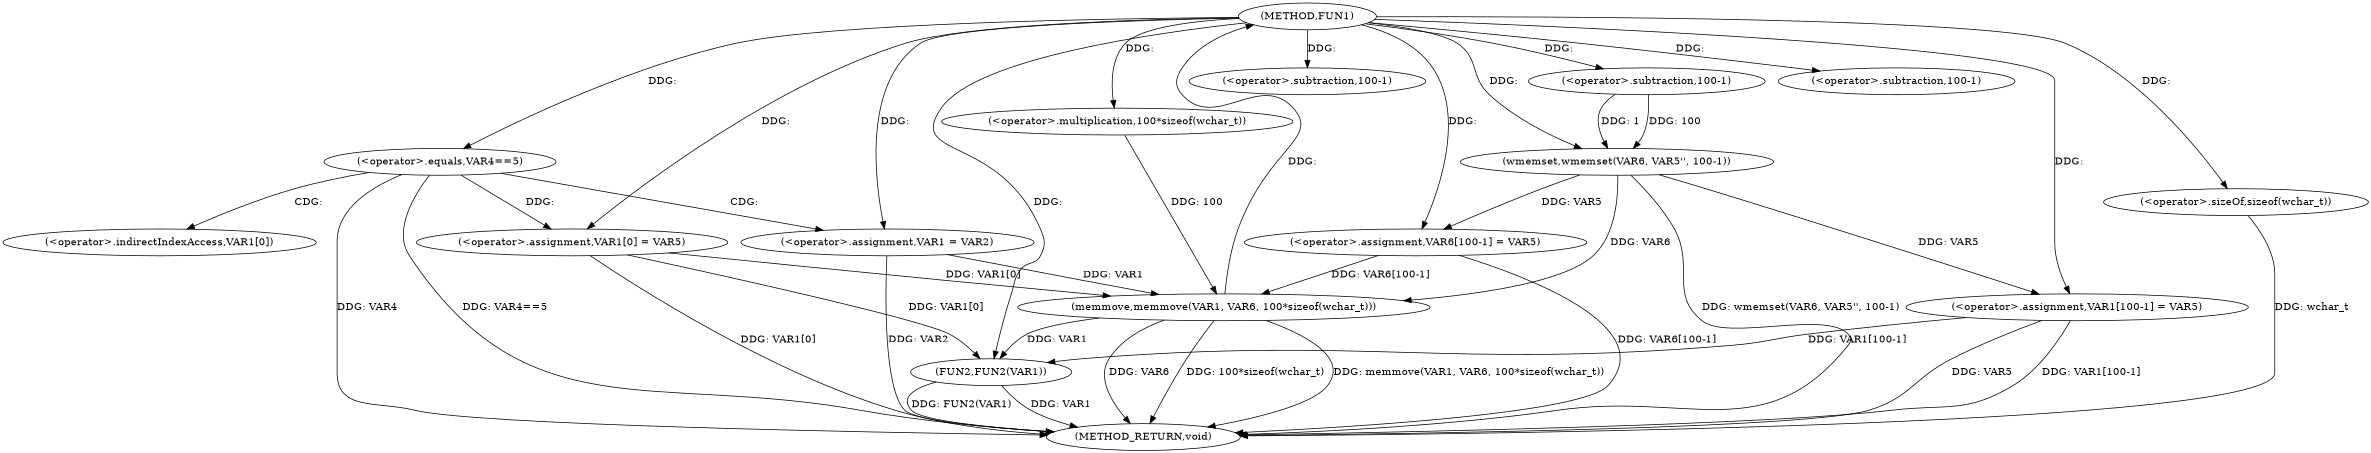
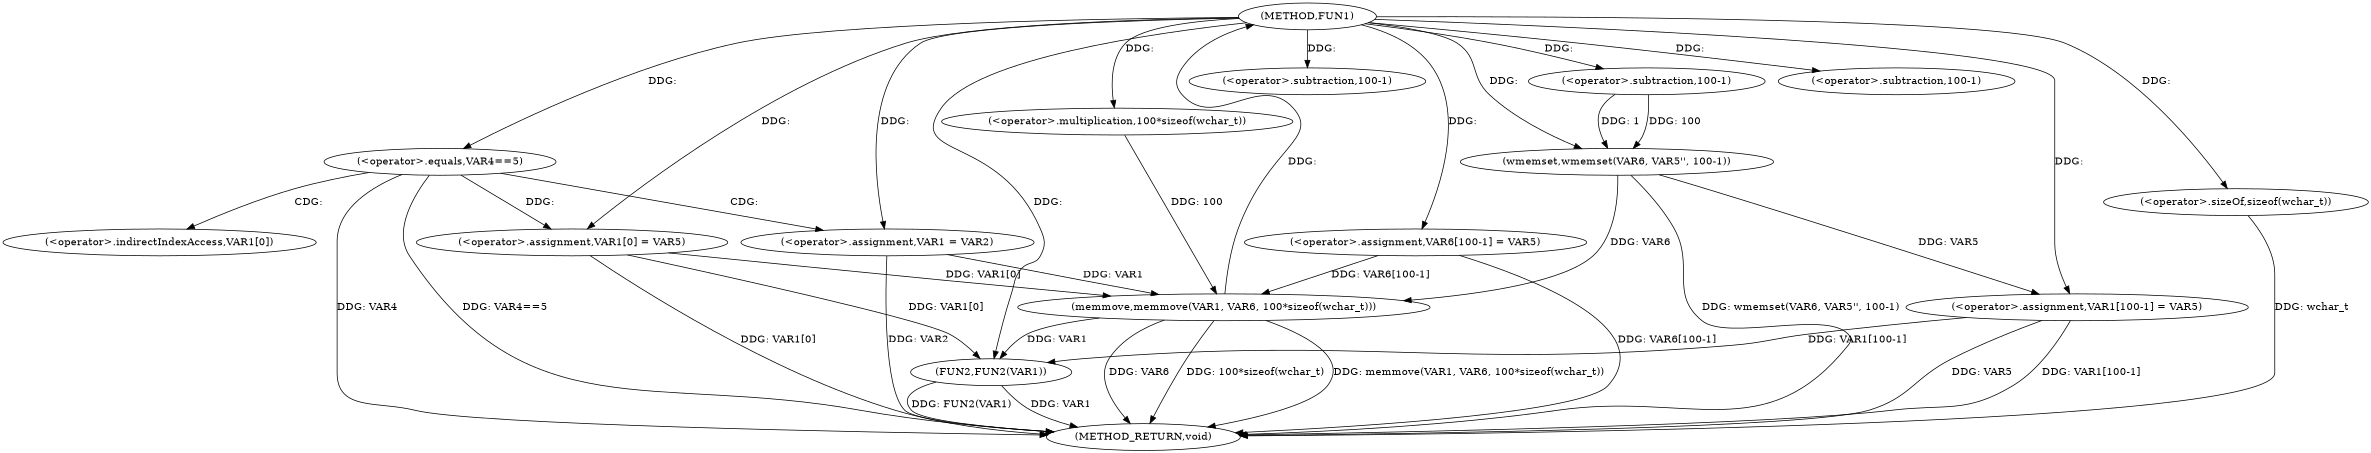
edge "(wmemset,wmemset(VAR6, VAR5'', 100-1))" -> "(<operator>.assignment,VAR6[100-1] = VAR5)": removed, label "DDG: VAR5"
